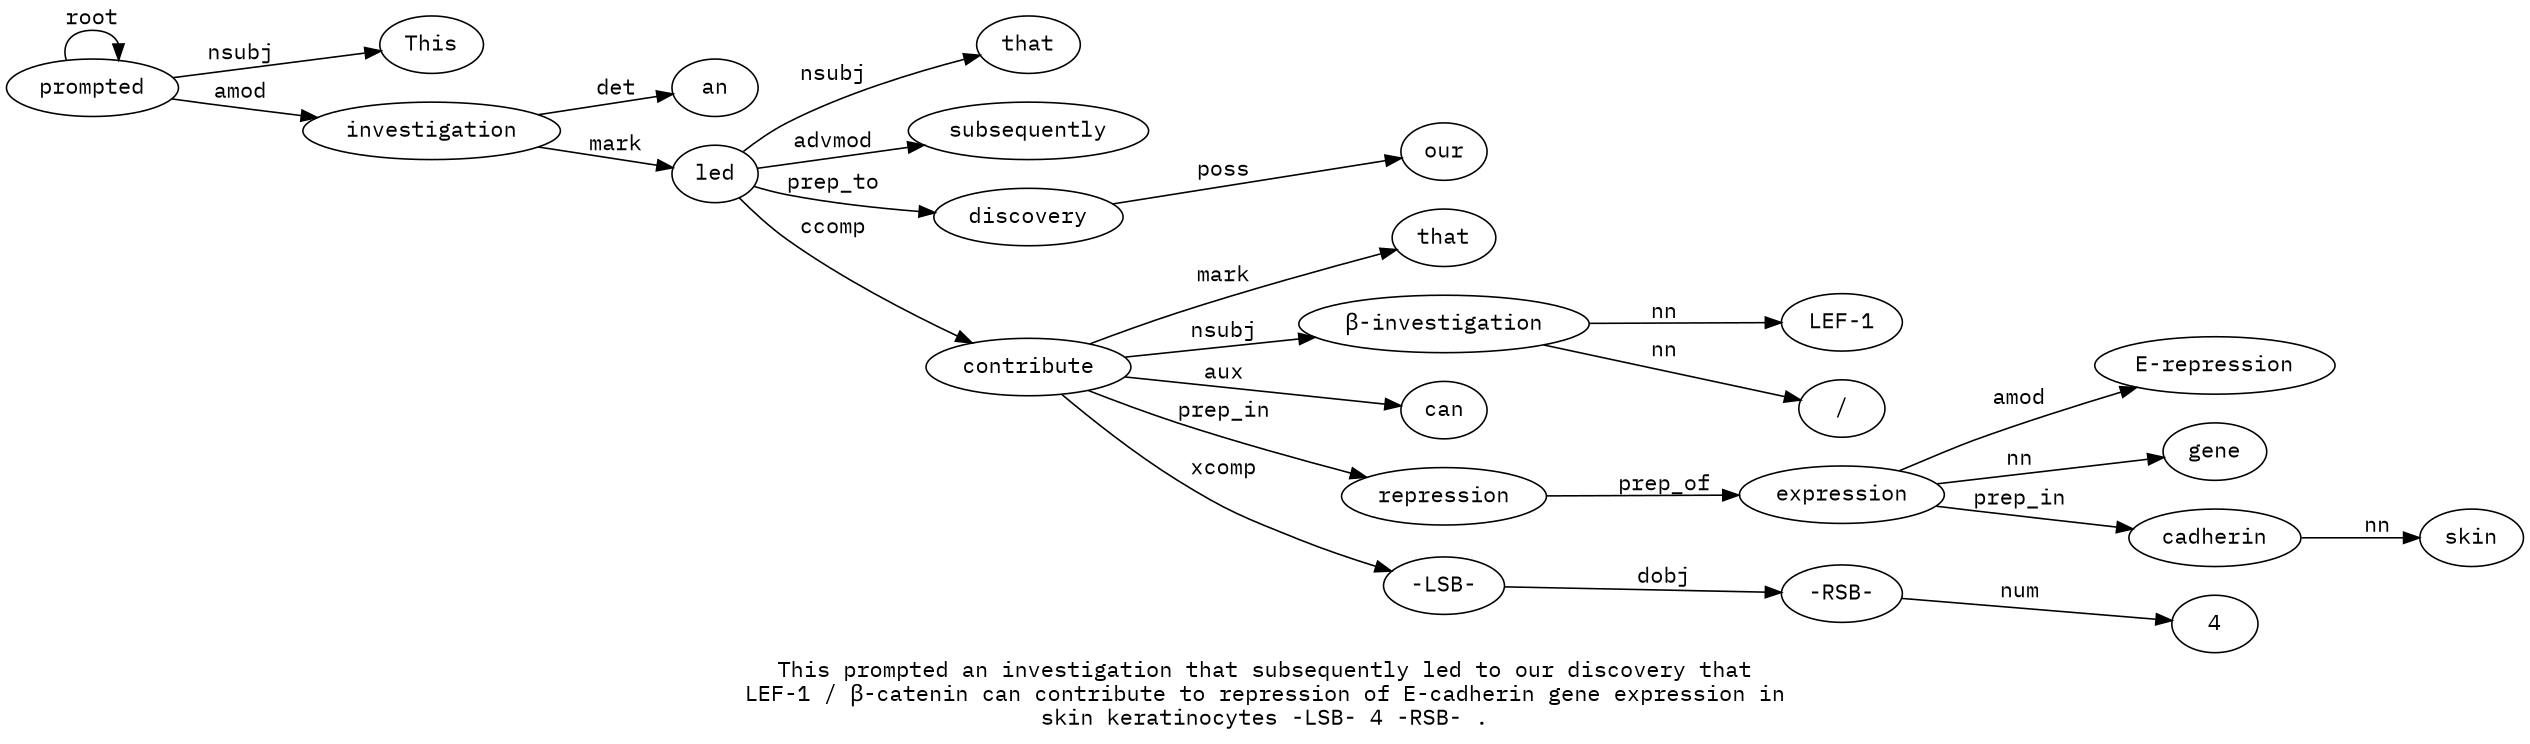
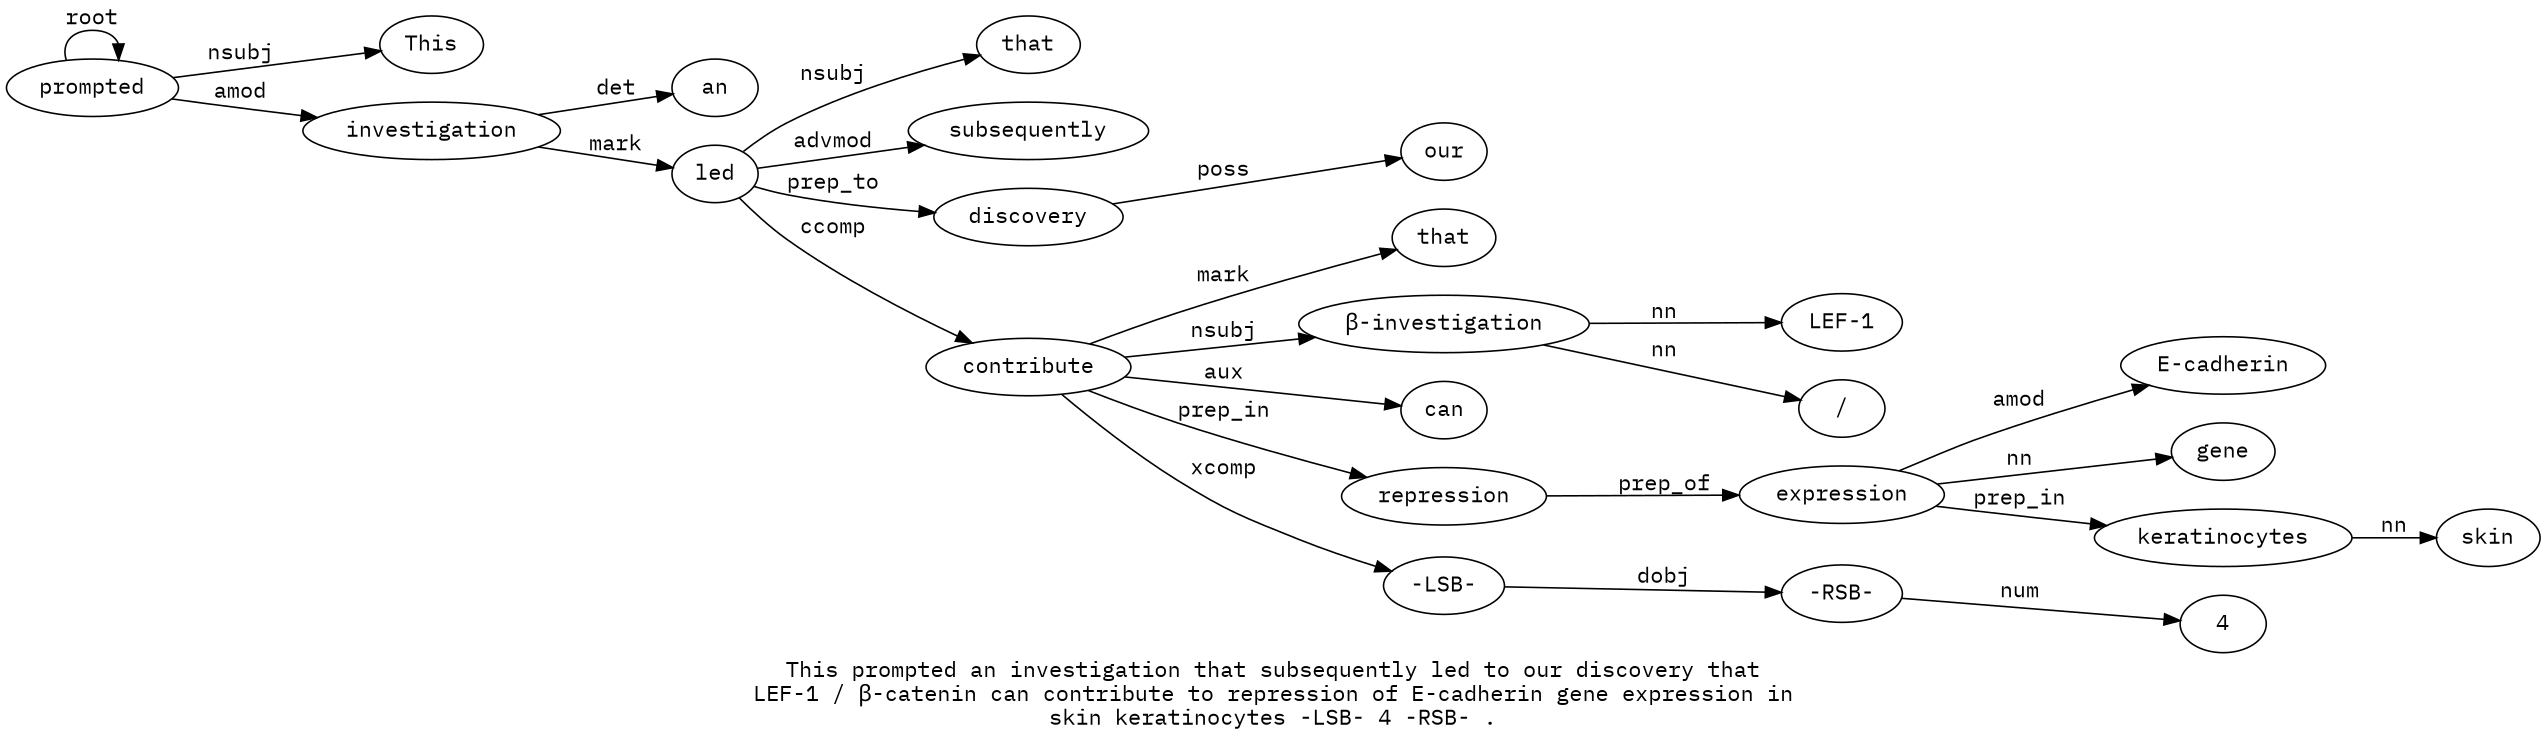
node "E-repression": label "E-repression" -> "E-cadherin"
node "cadherin": label "cadherin" -> "keratinocytes"
